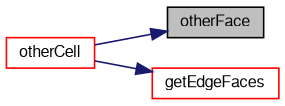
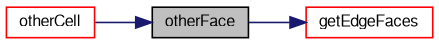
edge "otherCell" -> "getEdgeFaces": now "otherFace" -> "getEdgeFaces"
